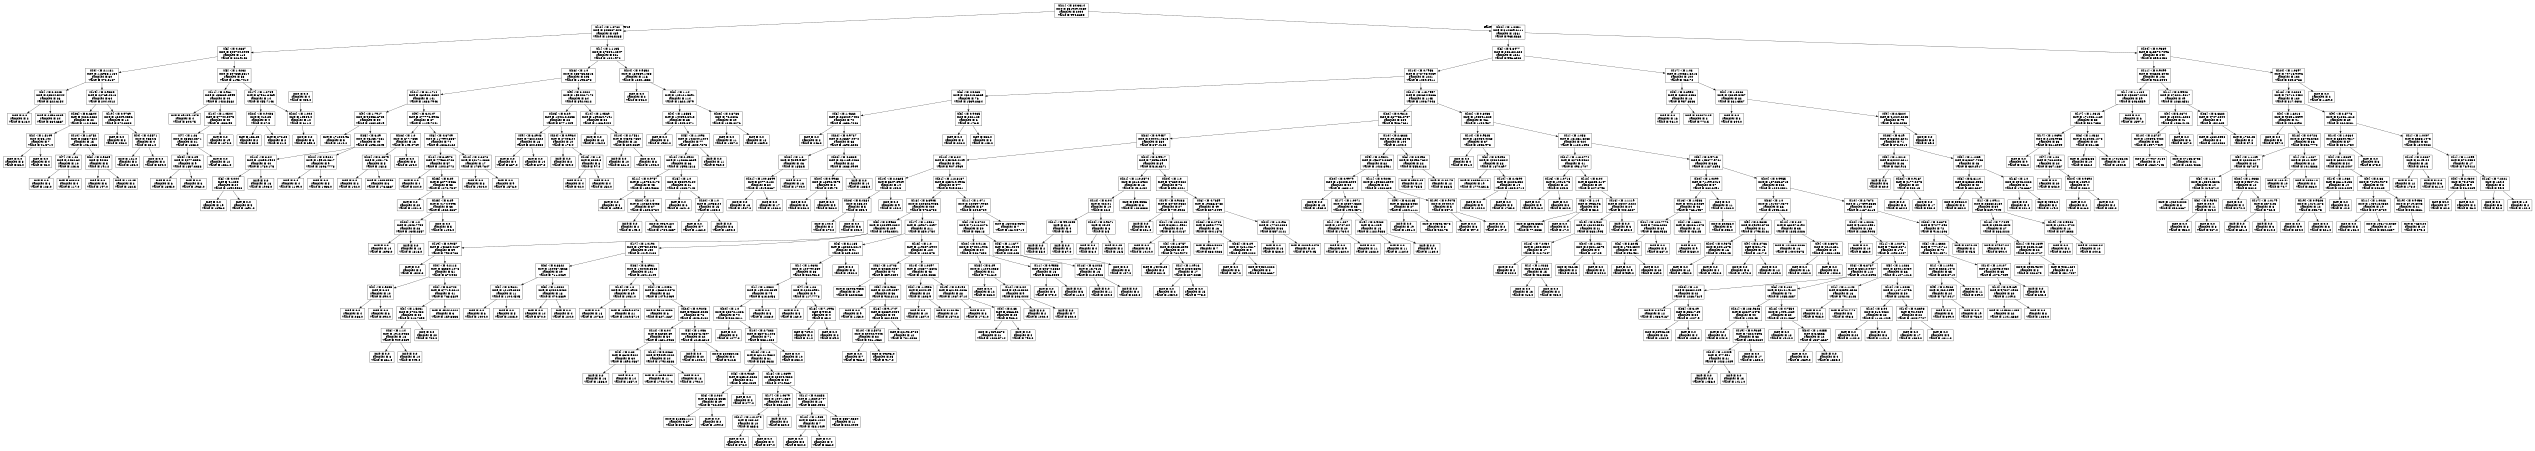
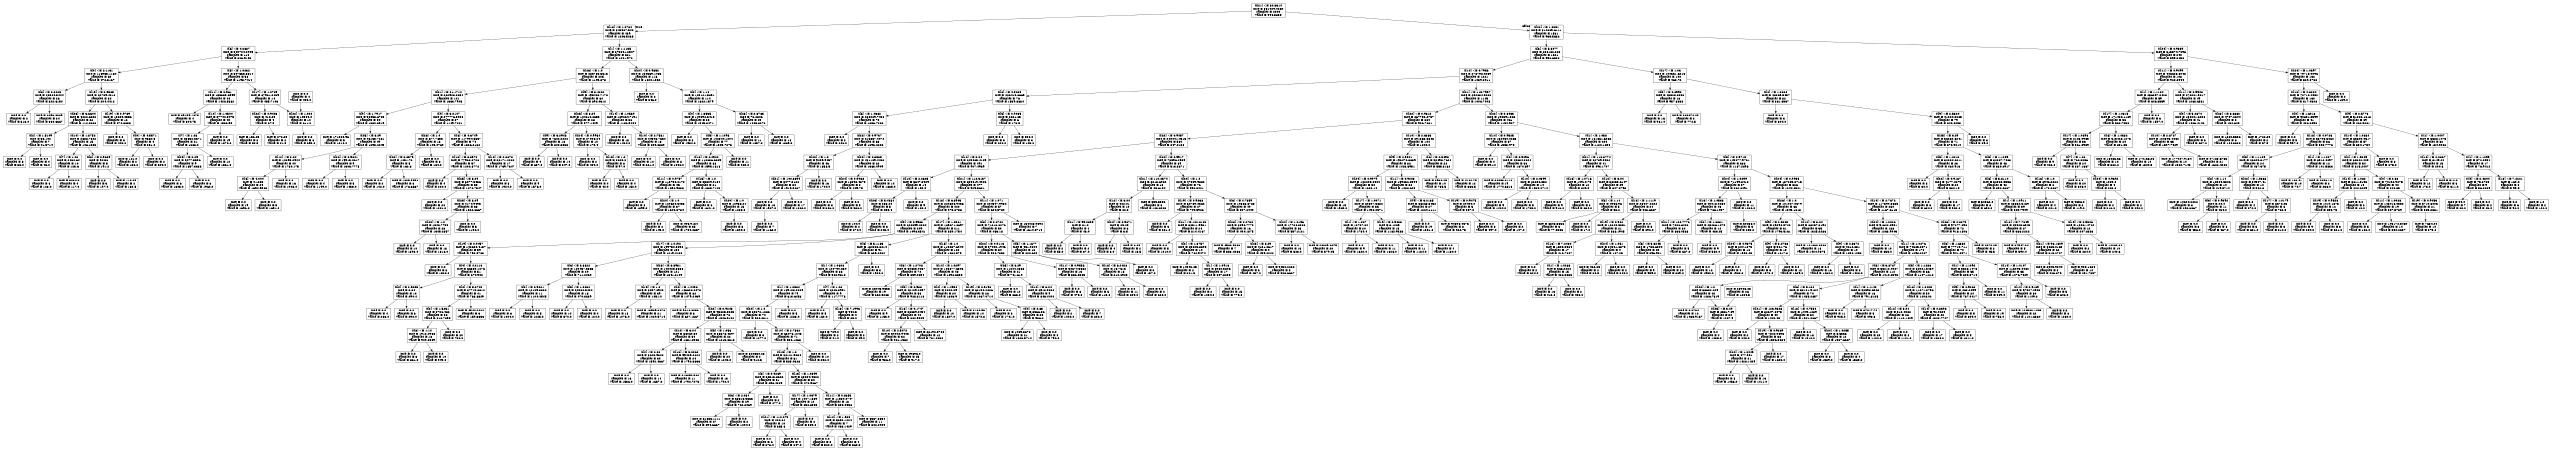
edge "X[20] <= 1.0 mse = 12938.24 samples = 15 value = 1283.6" -> "mse = 0.0 samples = 7 value = 1162.0": now "mse = 0.0 samples = 13 value = 1987.0" -> "mse = 0.0 samples = 7 value = 1162.0"
edge "X[25] <= 3.29 mse = 25317.89 samples = 30 value = 1207.9" -> "mse = 23906.25 samples = 26 value = 1234.5": reversed
